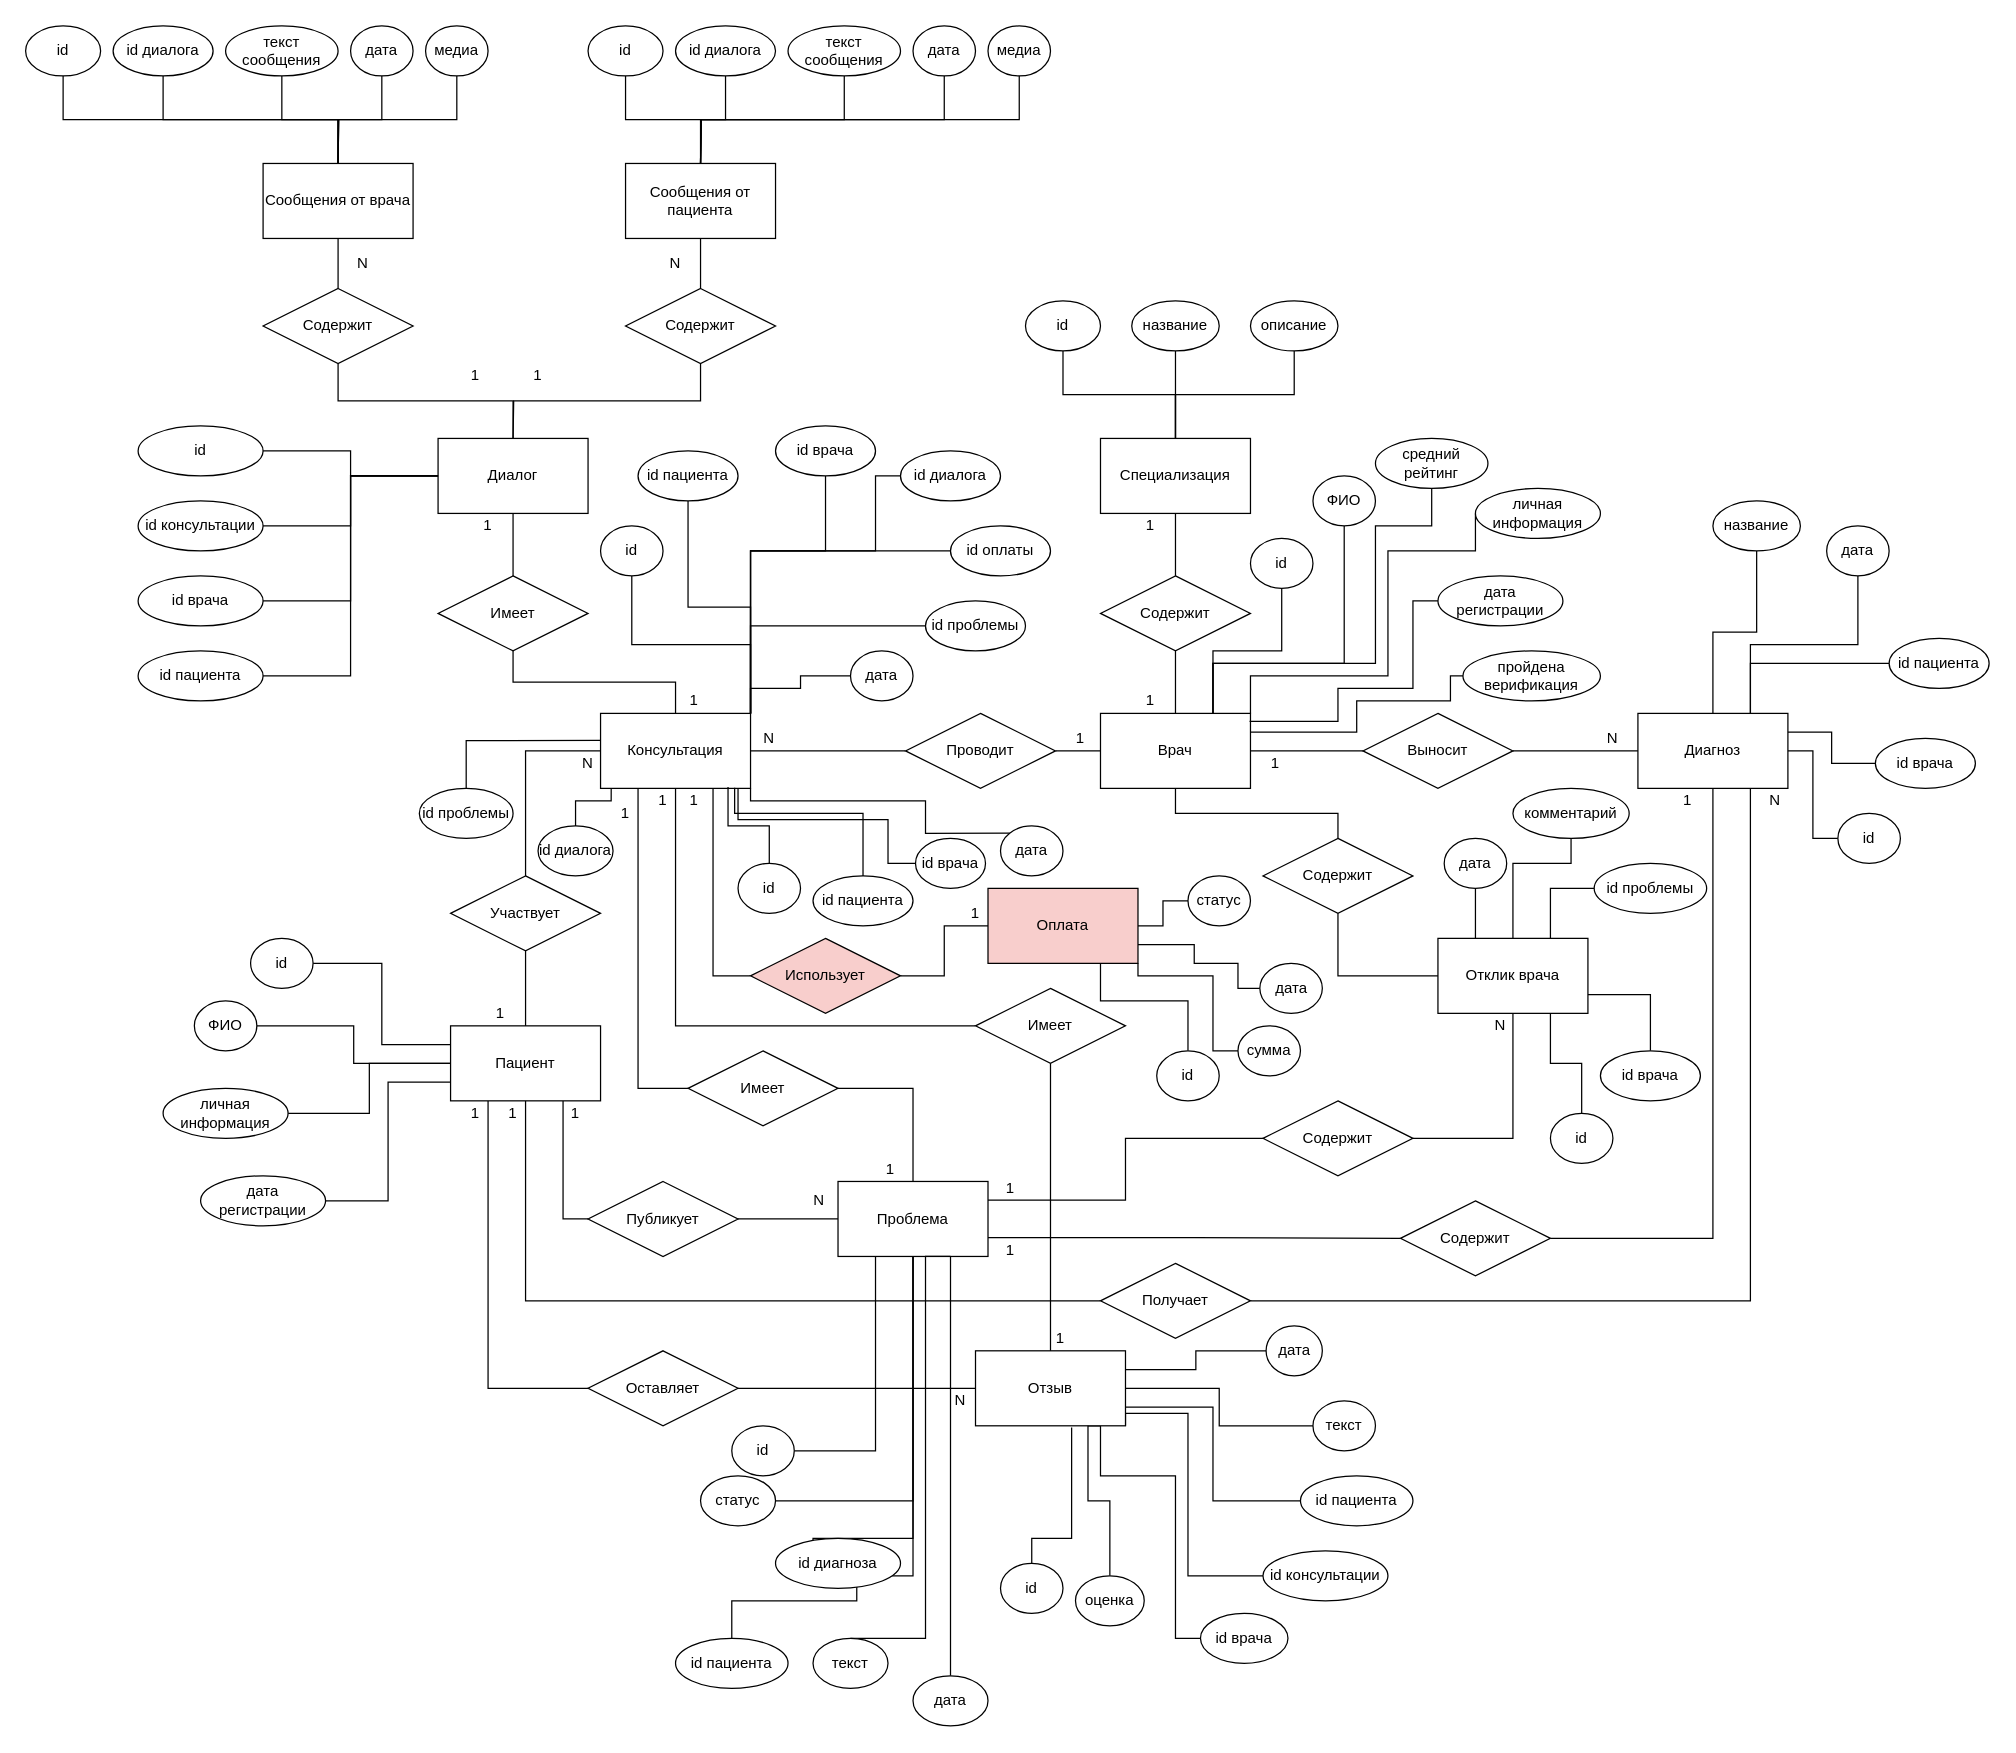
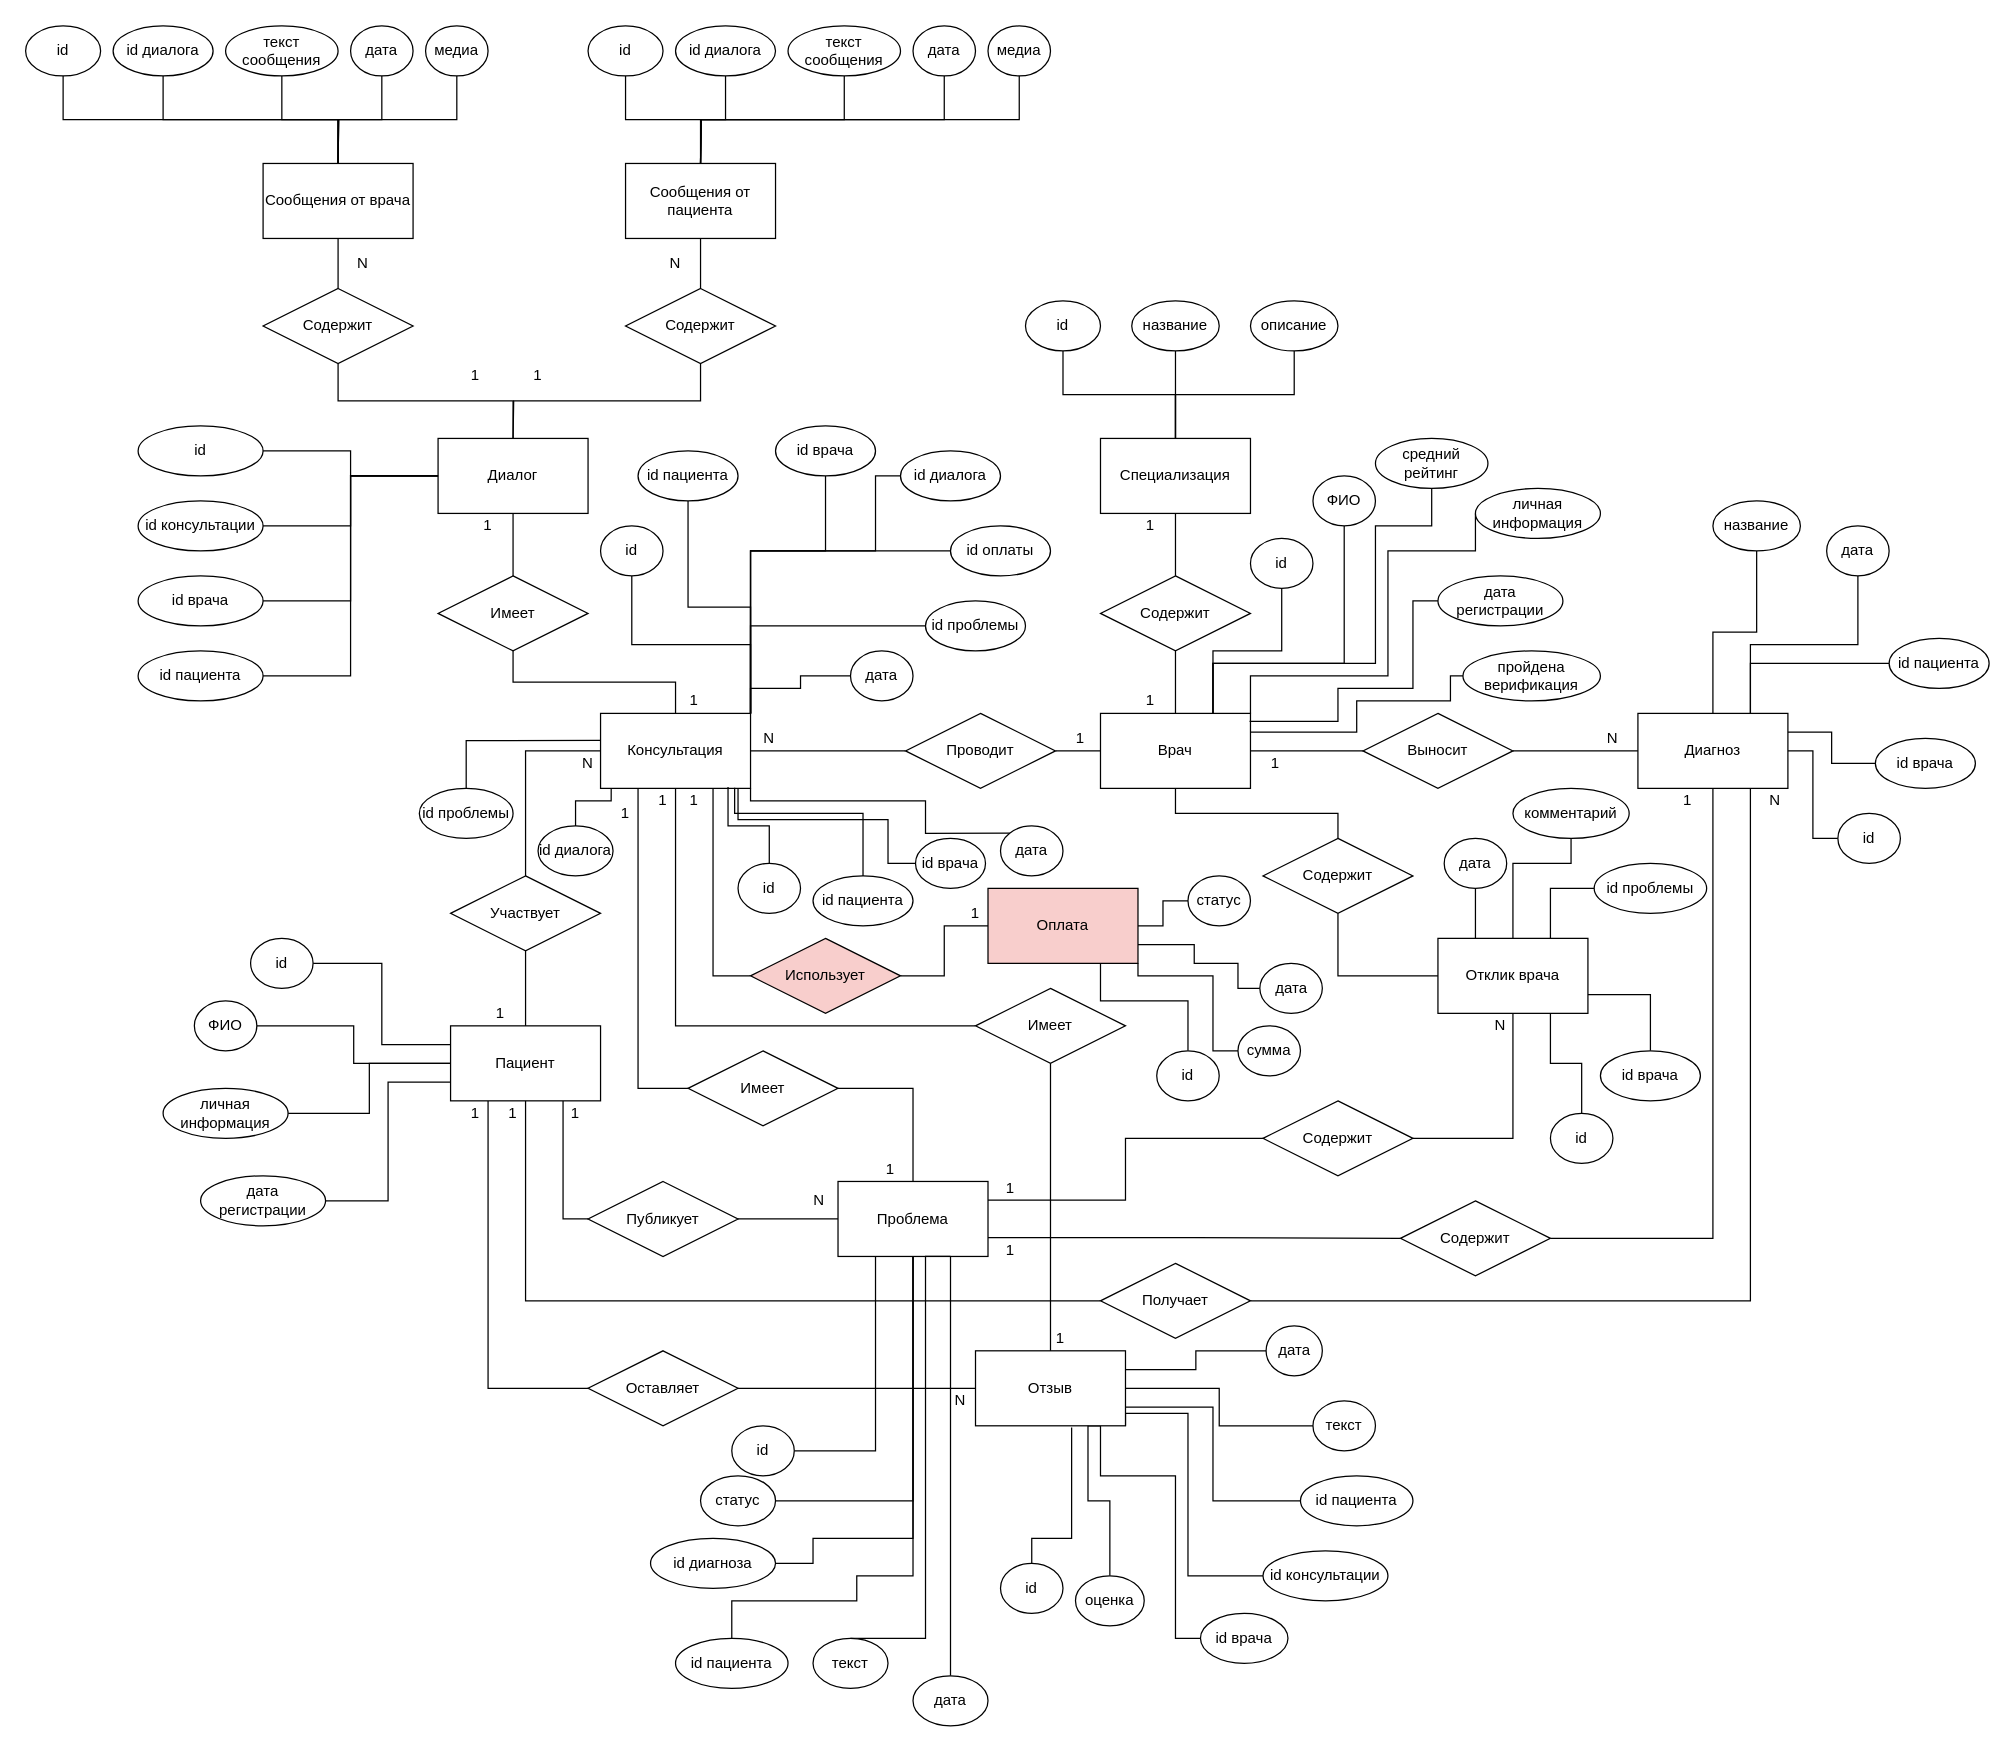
node "id диагноза": moved (838, 1563) -> (713, 1563)
